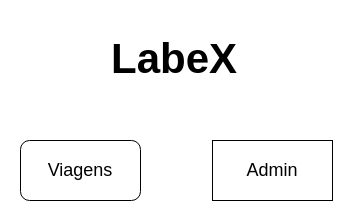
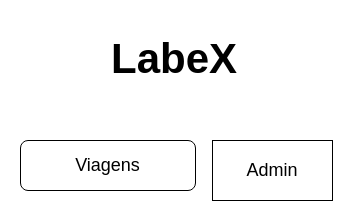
node "Viagens": size 120x60 -> 175x50
